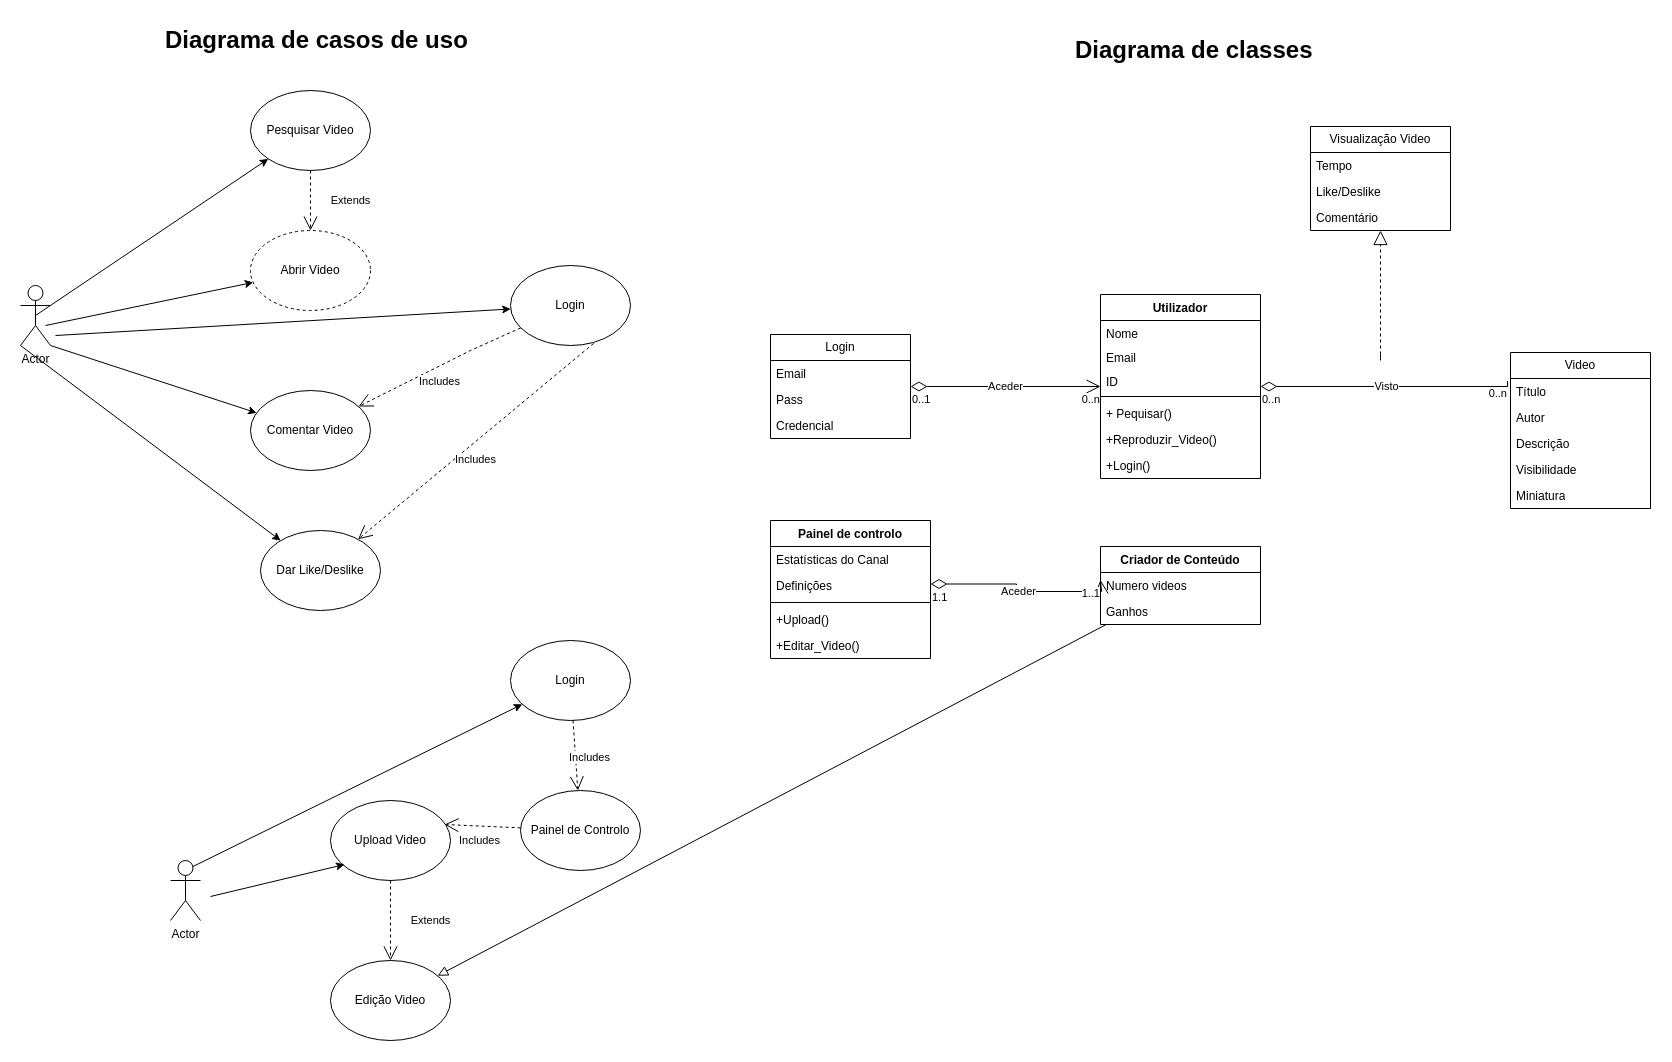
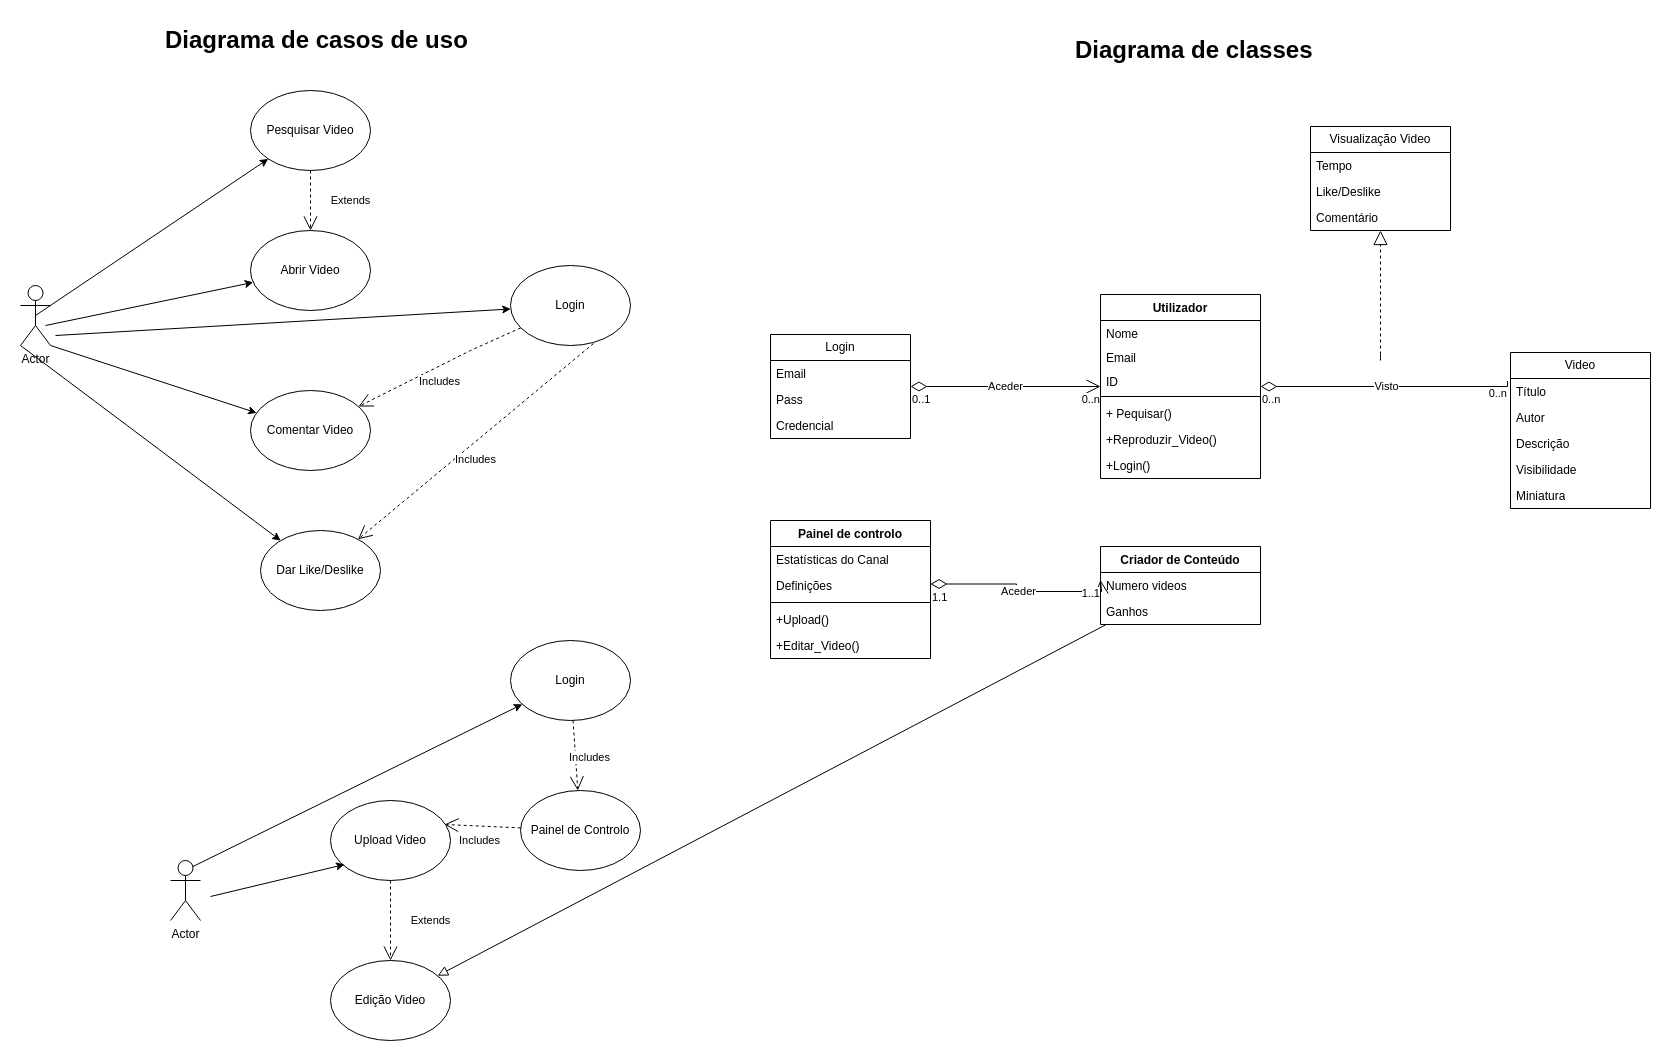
node "Abrir Video": style dashed -> solid
